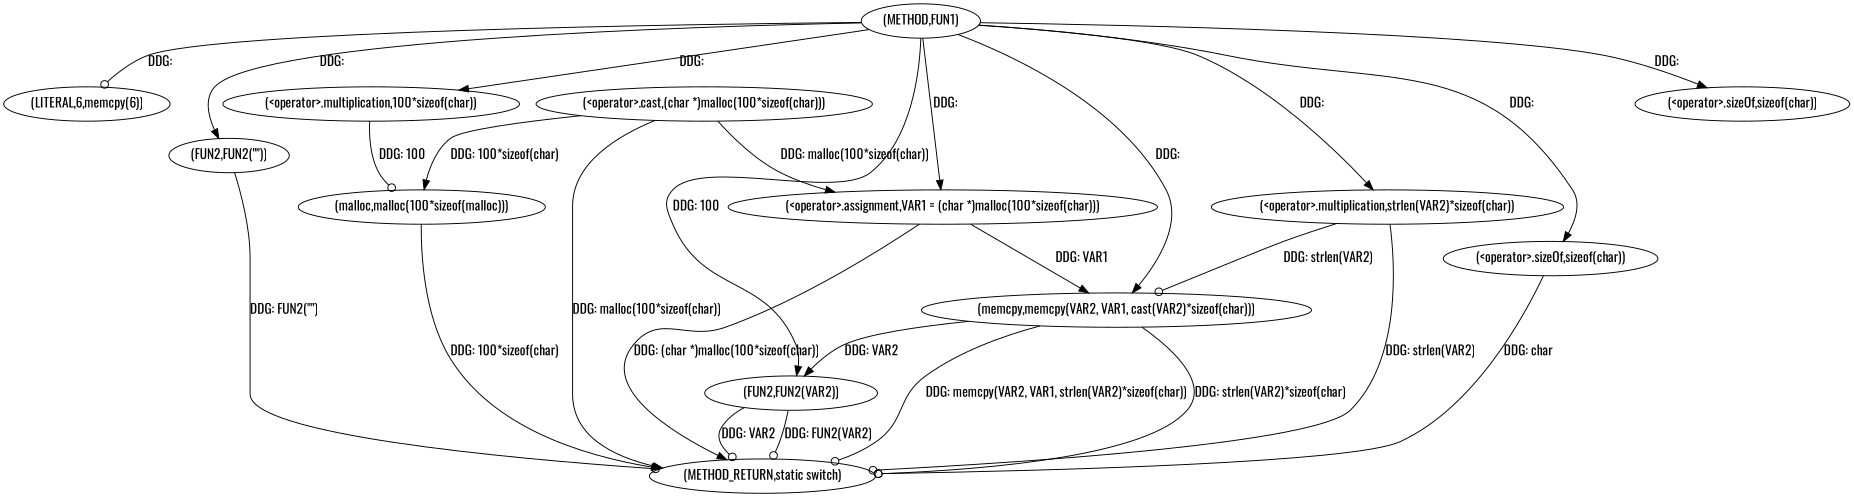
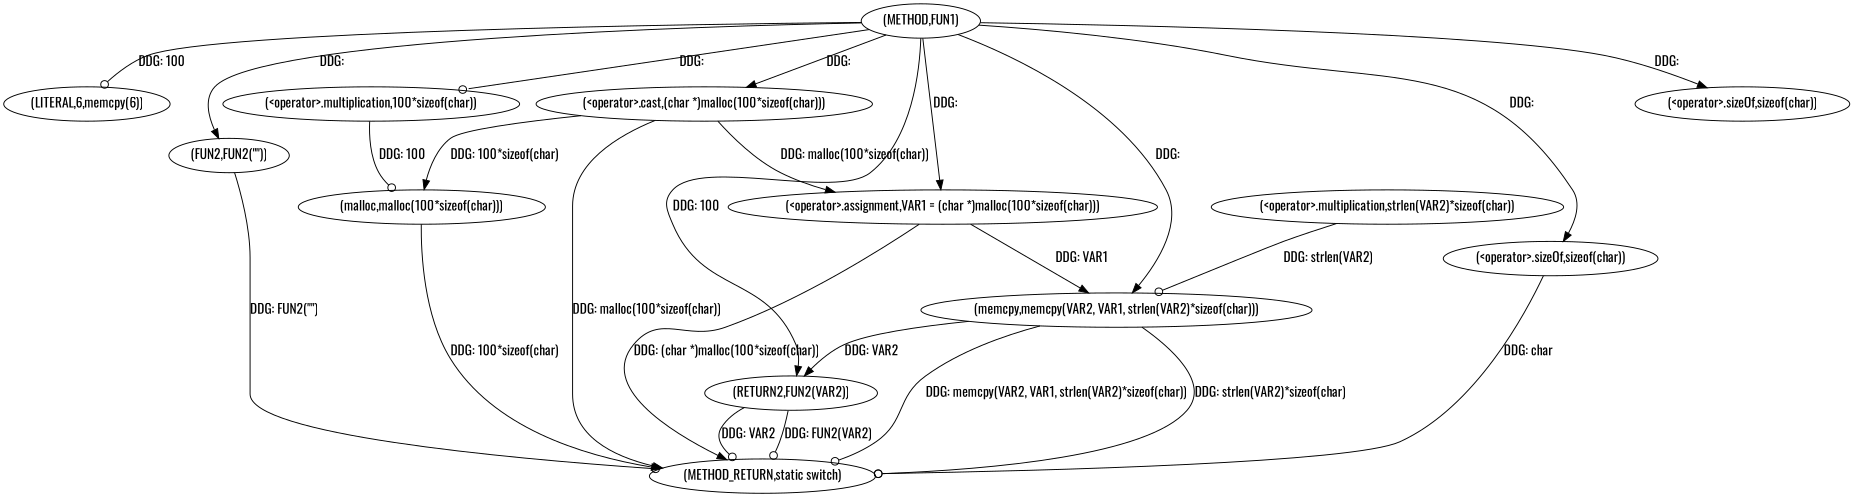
edge "(METHOD,FUN1)" -> "(<operator>.multiplication,strlen(VAR2)*sizeof(char))": now "(METHOD,FUN1)" -> "(<operator>.cast,(char *)malloc(100*sizeof(char)))"
edge "(METHOD,FUN1)" -> "(<operator>.multiplication,100*sizeof(char))": arrowhead normal -> odot
edge "(METHOD,FUN1)" -> "(LITERAL,6,memcpy(6))": label "DDG: " -> "DDG: 100"
node "(malloc,malloc(100*sizeof(malloc)))": label "(malloc,malloc(100*sizeof(malloc)))" -> "(malloc,malloc(100*sizeof(char)))"
node "(memcpy,memcpy(VAR2, VAR1, cast(VAR2)*sizeof(char)))": label "(memcpy,memcpy(VAR2, VAR1, cast(VAR2)*sizeof(char)))" -> "(memcpy,memcpy(VAR2, VAR1, strlen(VAR2)*sizeof(char)))"
node "(FUN2,FUN2(VAR2))": label "(FUN2,FUN2(VAR2))" -> "(RETURN2,FUN2(VAR2))"
edge "(<operator>.multiplication,strlen(VAR2)*sizeof(char))" -> "(METHOD_RETURN,static switch)": removed, label "DDG: strlen(VAR2)"
